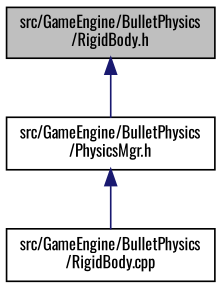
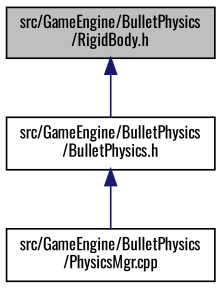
node "src/GameEngine/BulletPhysics /PhysicsMgr.h": label "src/GameEngine/BulletPhysics /PhysicsMgr.h" -> "src/GameEngine/BulletPhysics /BulletPhysics.h"
node "src/GameEngine/BulletPhysics /RigidBody.cpp": label "src/GameEngine/BulletPhysics /RigidBody.cpp" -> "src/GameEngine/BulletPhysics /PhysicsMgr.cpp"
